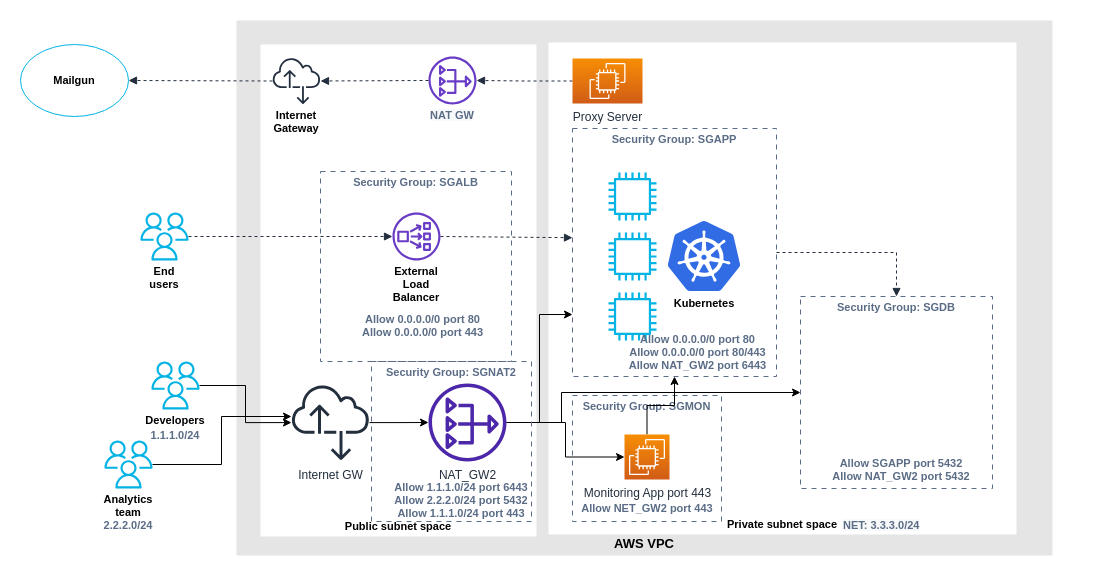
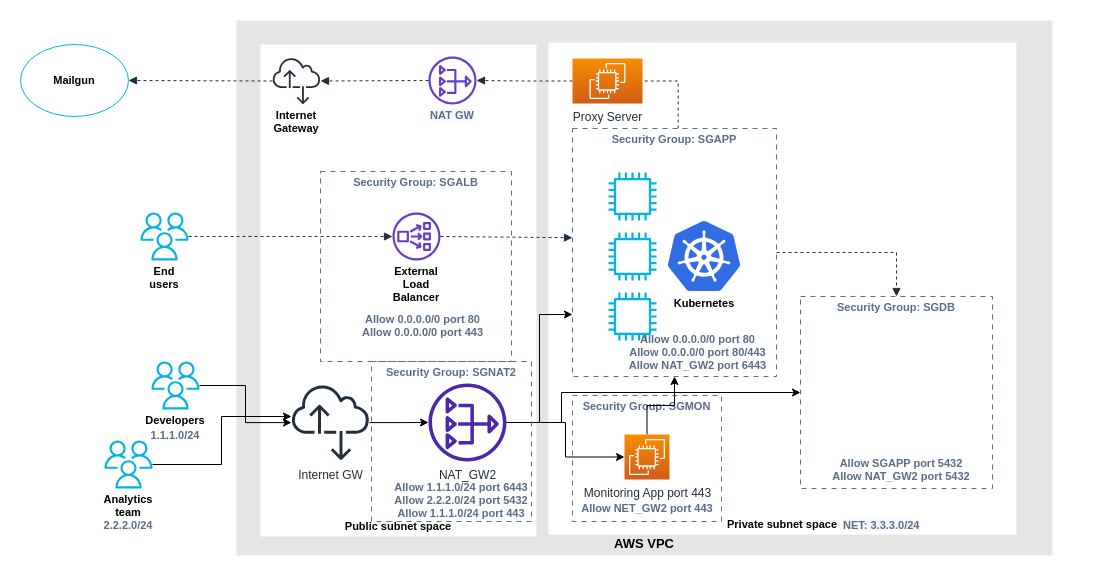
edge "Proxy Server" -- "Security Group: SGAPP": added
